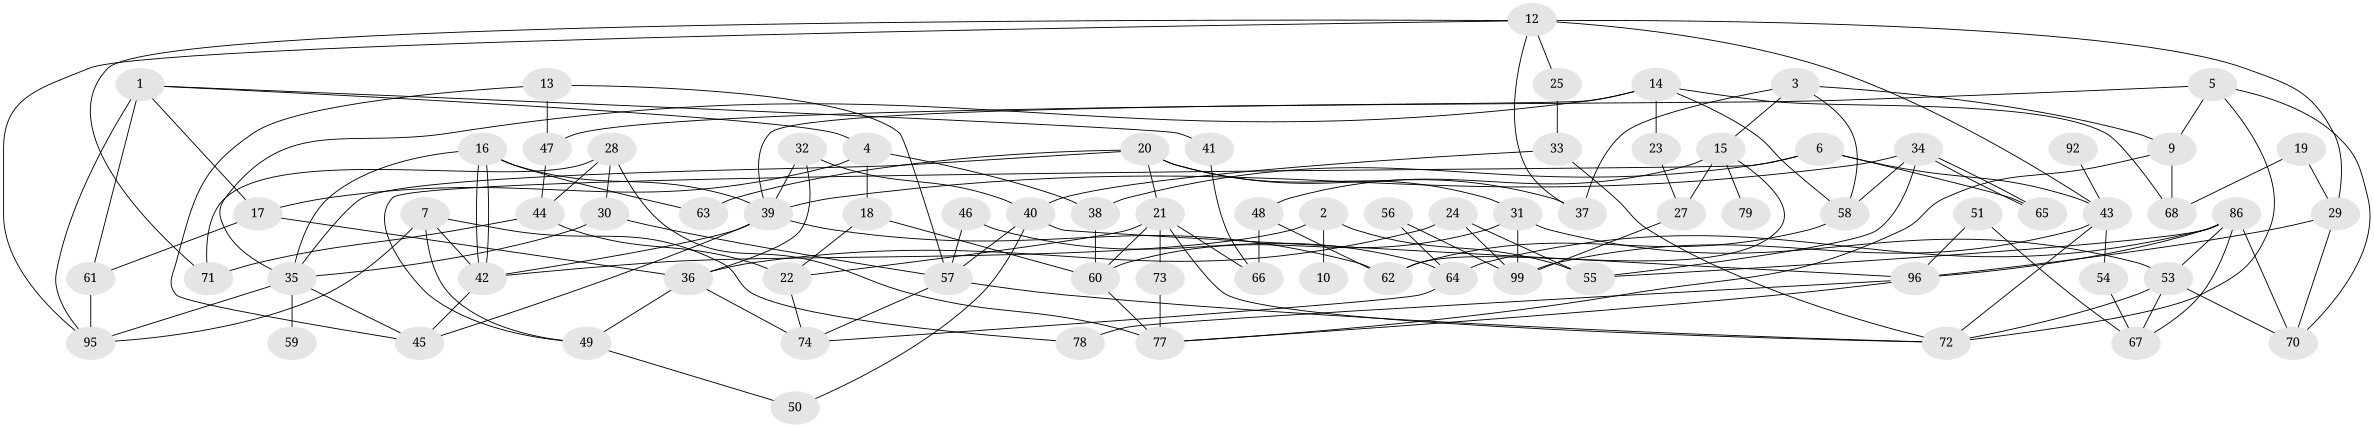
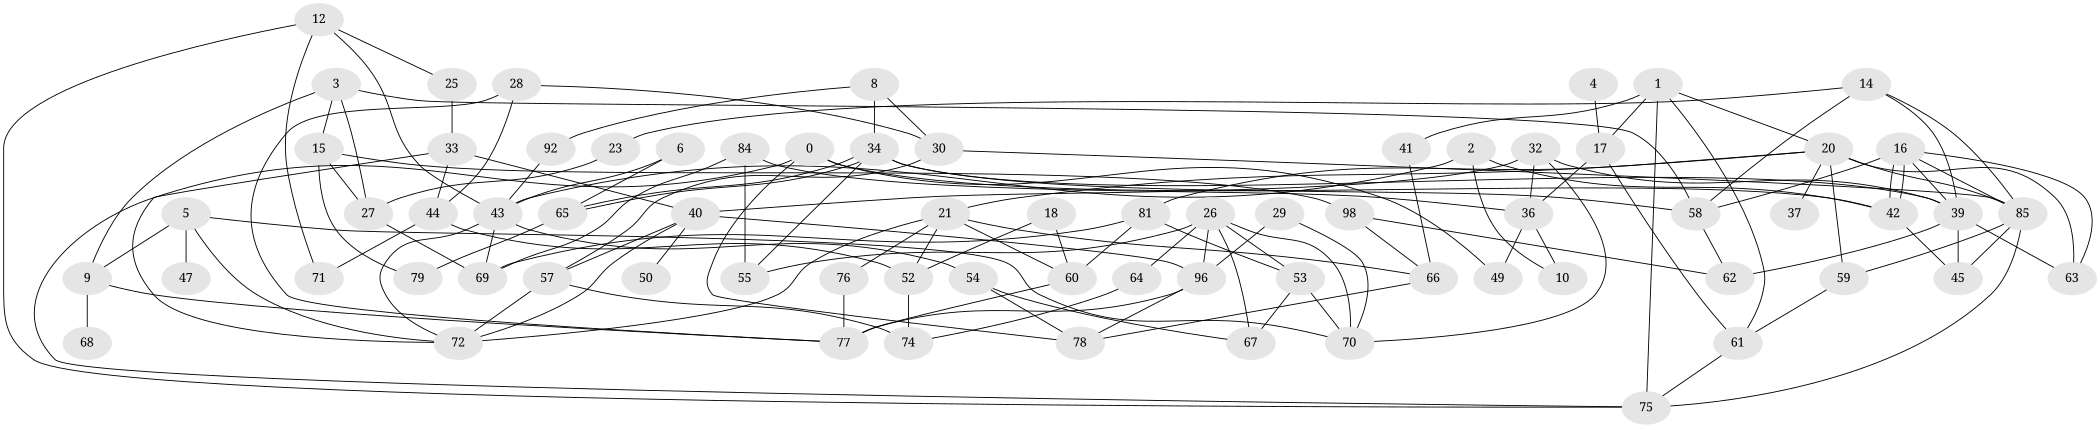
edge "12" -- "29": removed
node "13": removed
node "8": added
edge "14" -- "68": removed
edge "1" -- "4": now "1" -- "20"
edge "3" -- "37": now "3" -- "27"
edge "12" -- "37": removed
node "19": removed
edge "28" -- "71": removed
edge "16" -- "58": added
edge "6" -- "49": removed
edge "47" -- "44": now "33" -- "44"
edge "4" -- "18": removed
node "7": label "7" -> "0"
node "46": removed
node "38": removed
node "48": label "48" -> "98"
node "56": removed
node "24": label "24" -> "84"
node "31": label "31" -> "81"
edge "20" -- "59": added
node "51": removed
node "86": label "86" -> "26"
edge "65" -- "79": added
edge "2" -- "55": now "2" -- "43"
edge "39" -- "42": now "39" -- "63"
edge "15" -- "62": removed
node "35": label "35" -> "85"
node "22": label "22" -> "52"
node "73": label "73" -> "76"
node "99": label "99" -> "69"
edge "54" -- "78": added
edge "36" -- "74": now "36" -- "10"
edge "66" -- "78": added
edge "59" -- "61": added
edge "32" -- "70": added
edge "53" -- "72": now "40" -- "72"
node "95": label "95" -> "75"
edge "49" -- "50": removed
